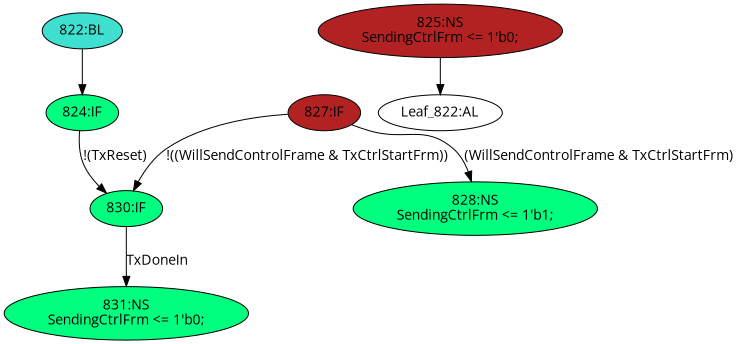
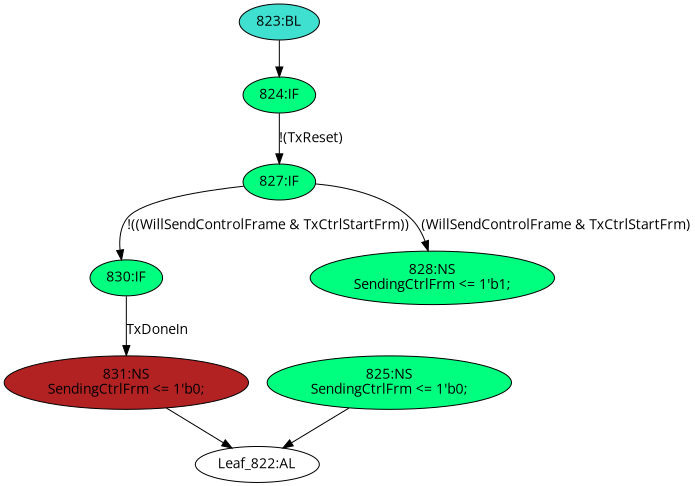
node "822:BL": label "822:BL" -> "823:BL"
node "825:NS SendingCtrlFrm <= 1'b0;": fillcolor firebrick -> springgreen
node "827:IF": fillcolor firebrick -> springgreen
edge "824:IF" -> "830:IF": now "824:IF" -> "827:IF"
node "831:NS SendingCtrlFrm <= 1'b0;": fillcolor springgreen -> firebrick
edge "831:NS SendingCtrlFrm <= 1'b0;" -> "Leaf_822:AL": added
